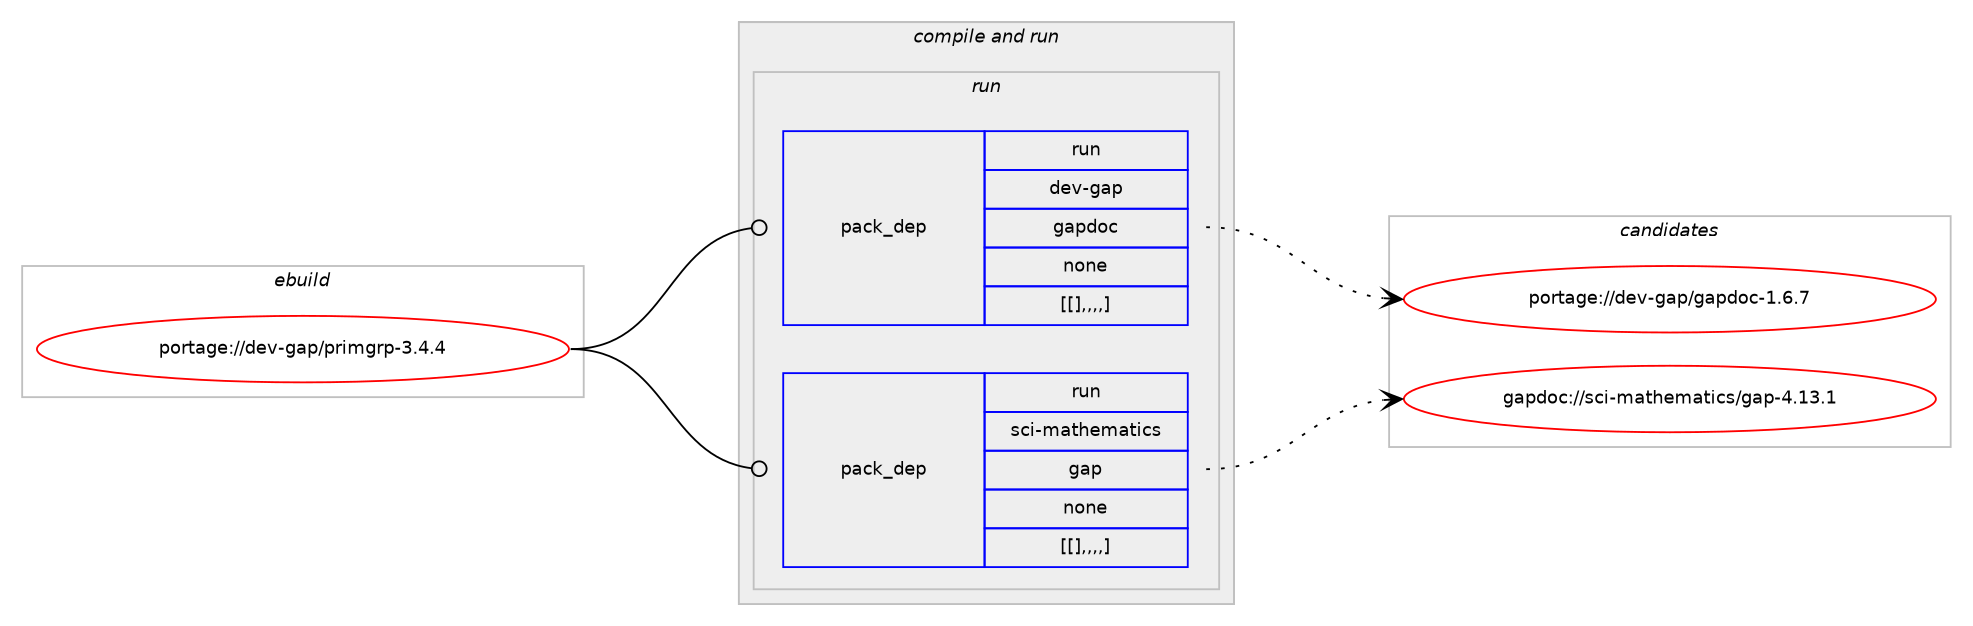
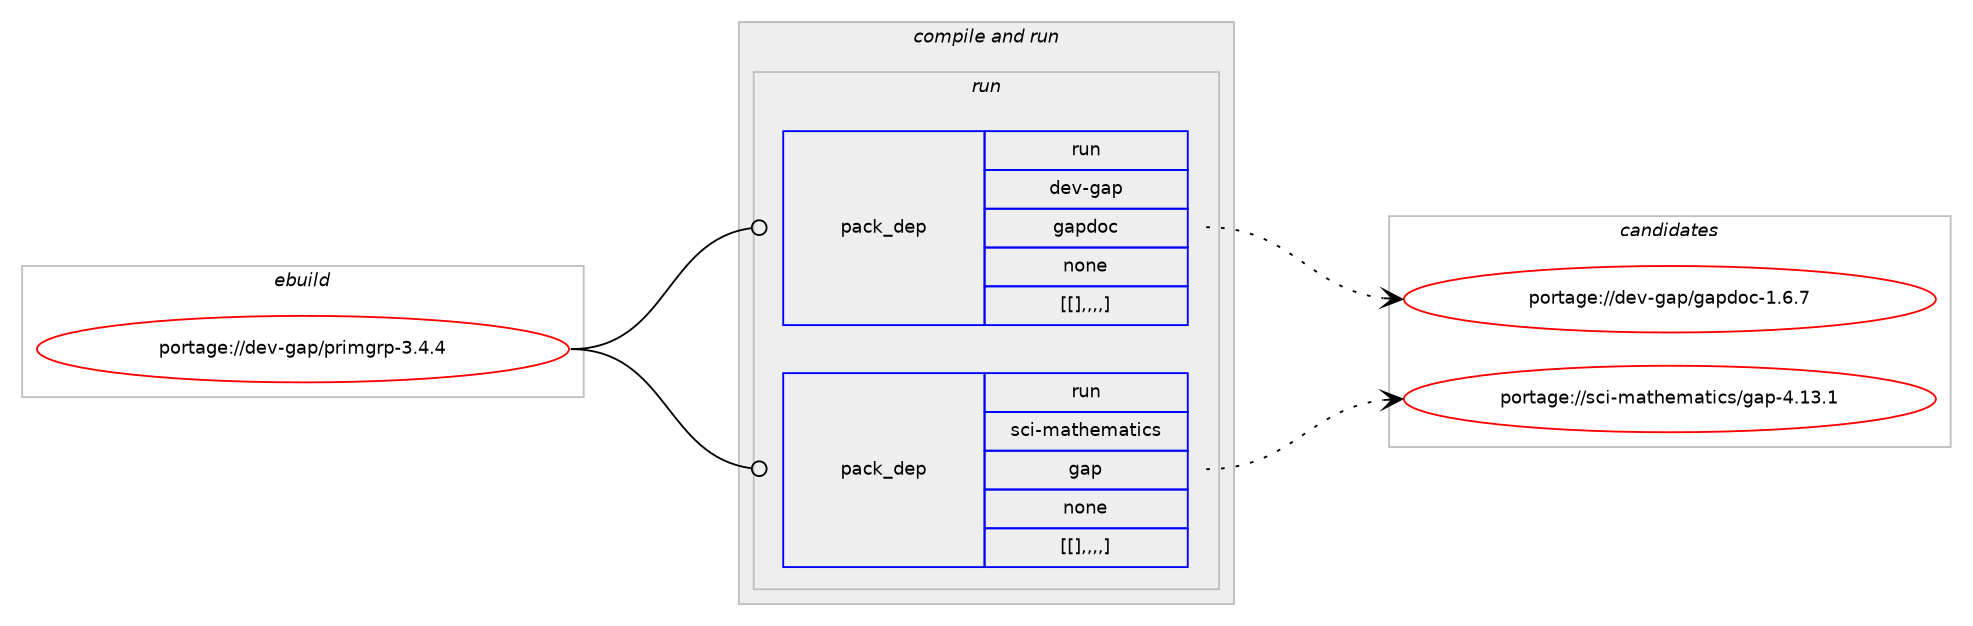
node "gapdoc://sci-mathematics/gap-4.13.1": label "gapdoc://sci-mathematics/gap-4.13.1" -> "portage://sci-mathematics/gap-4.13.1"
